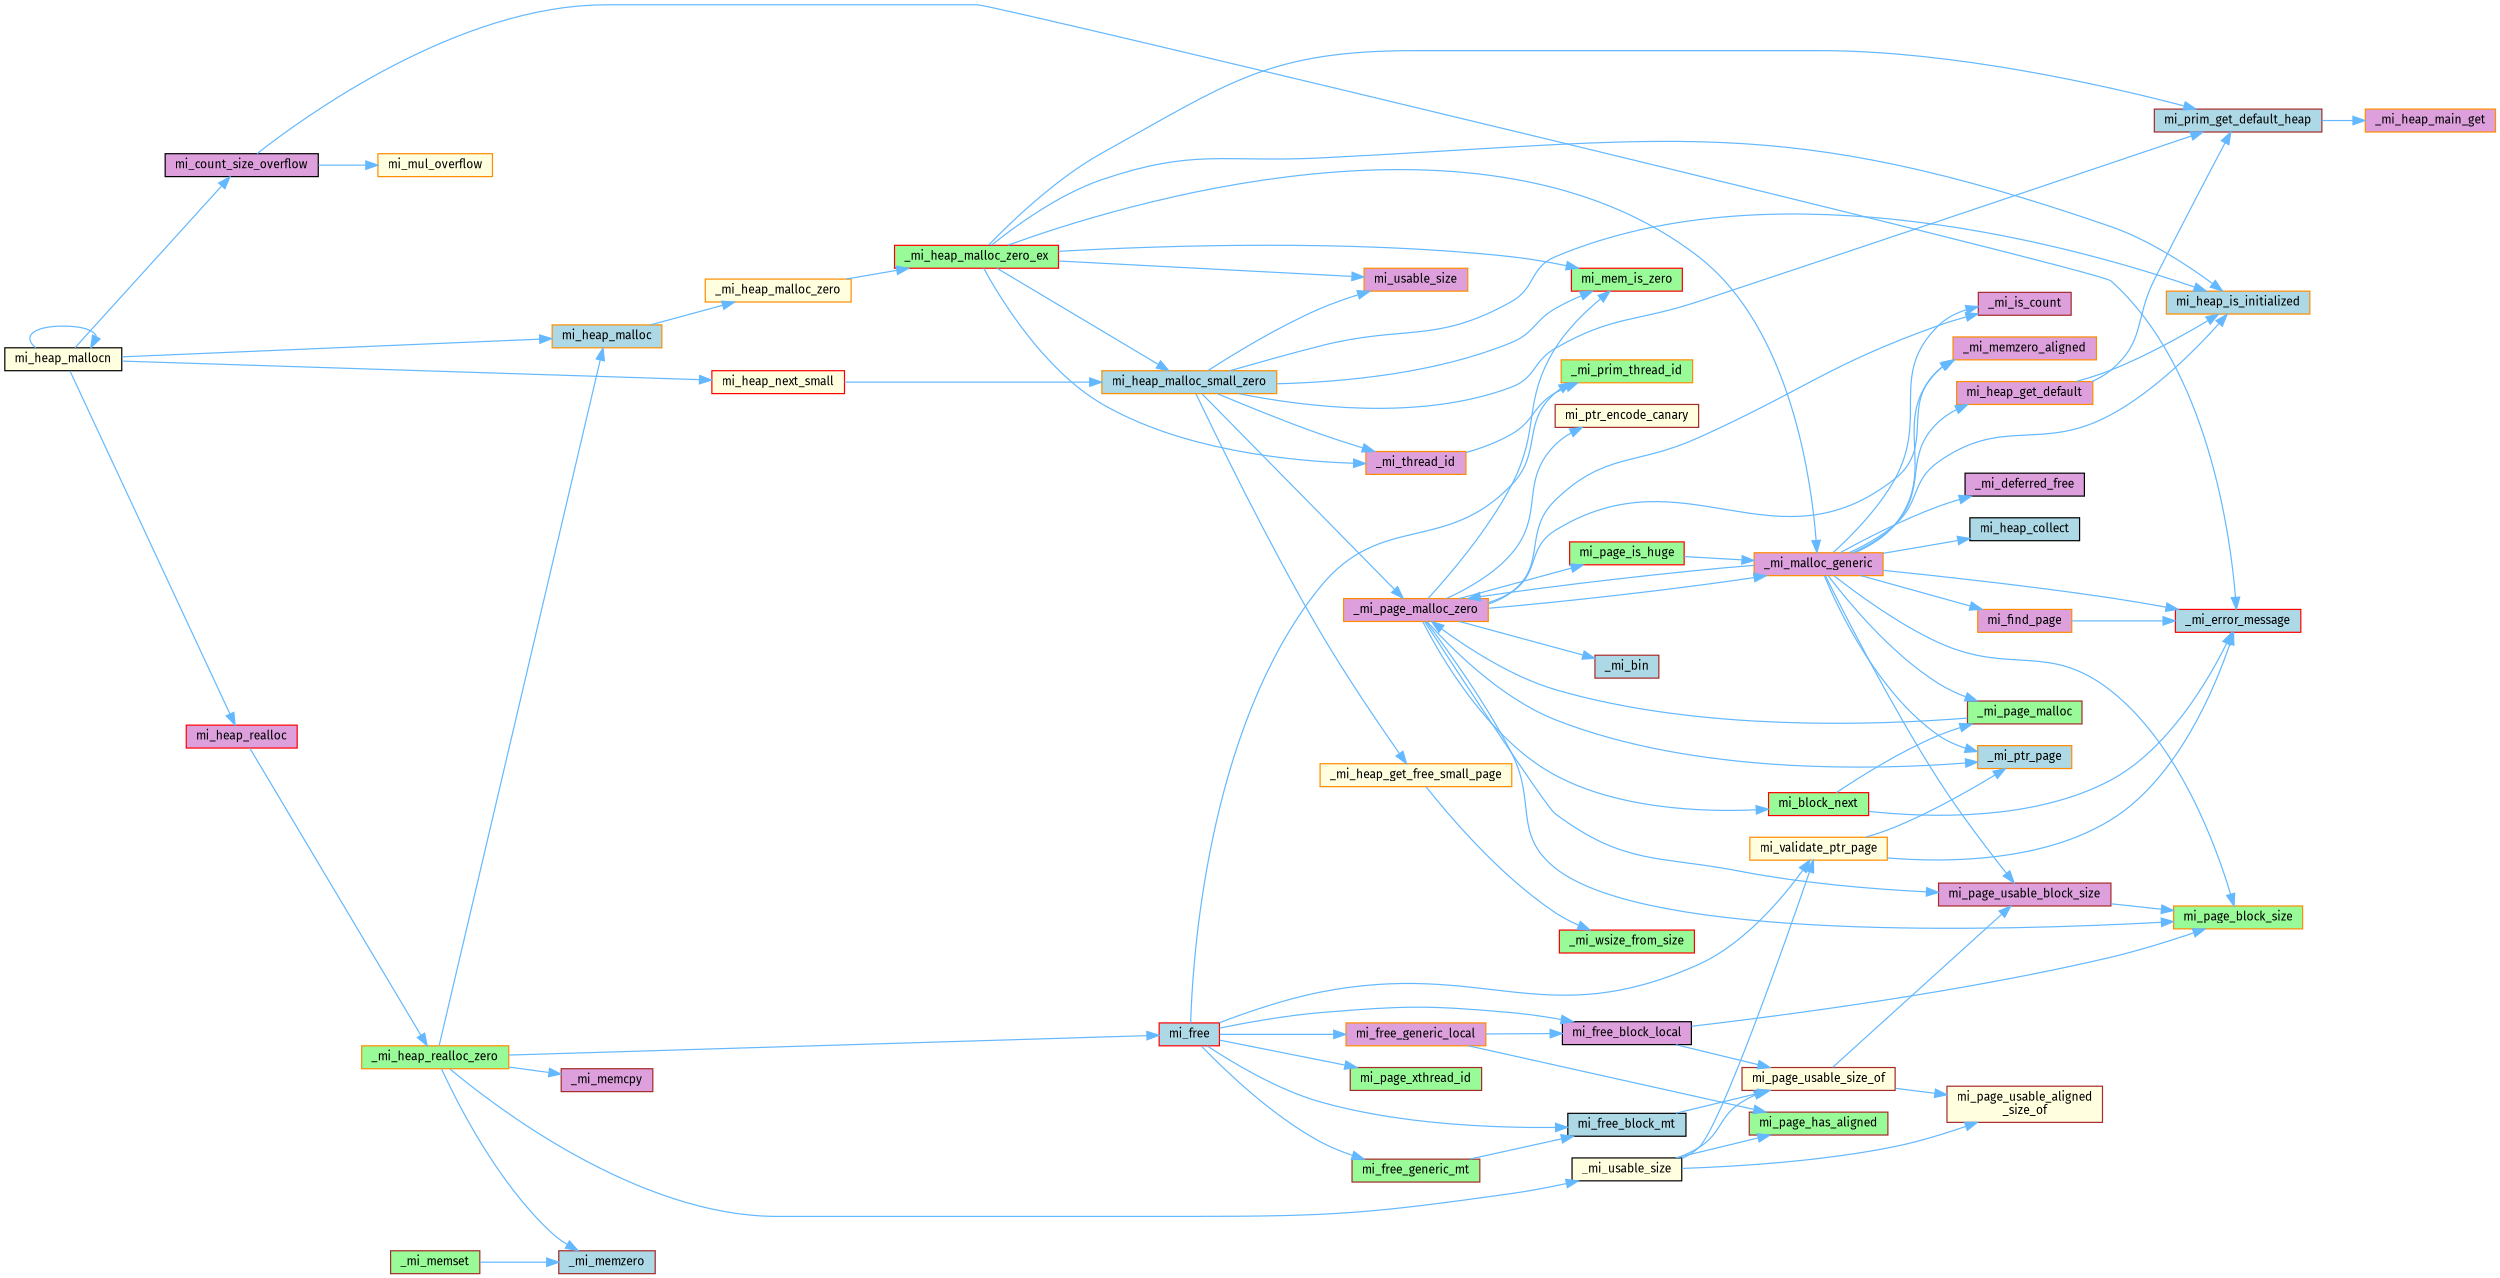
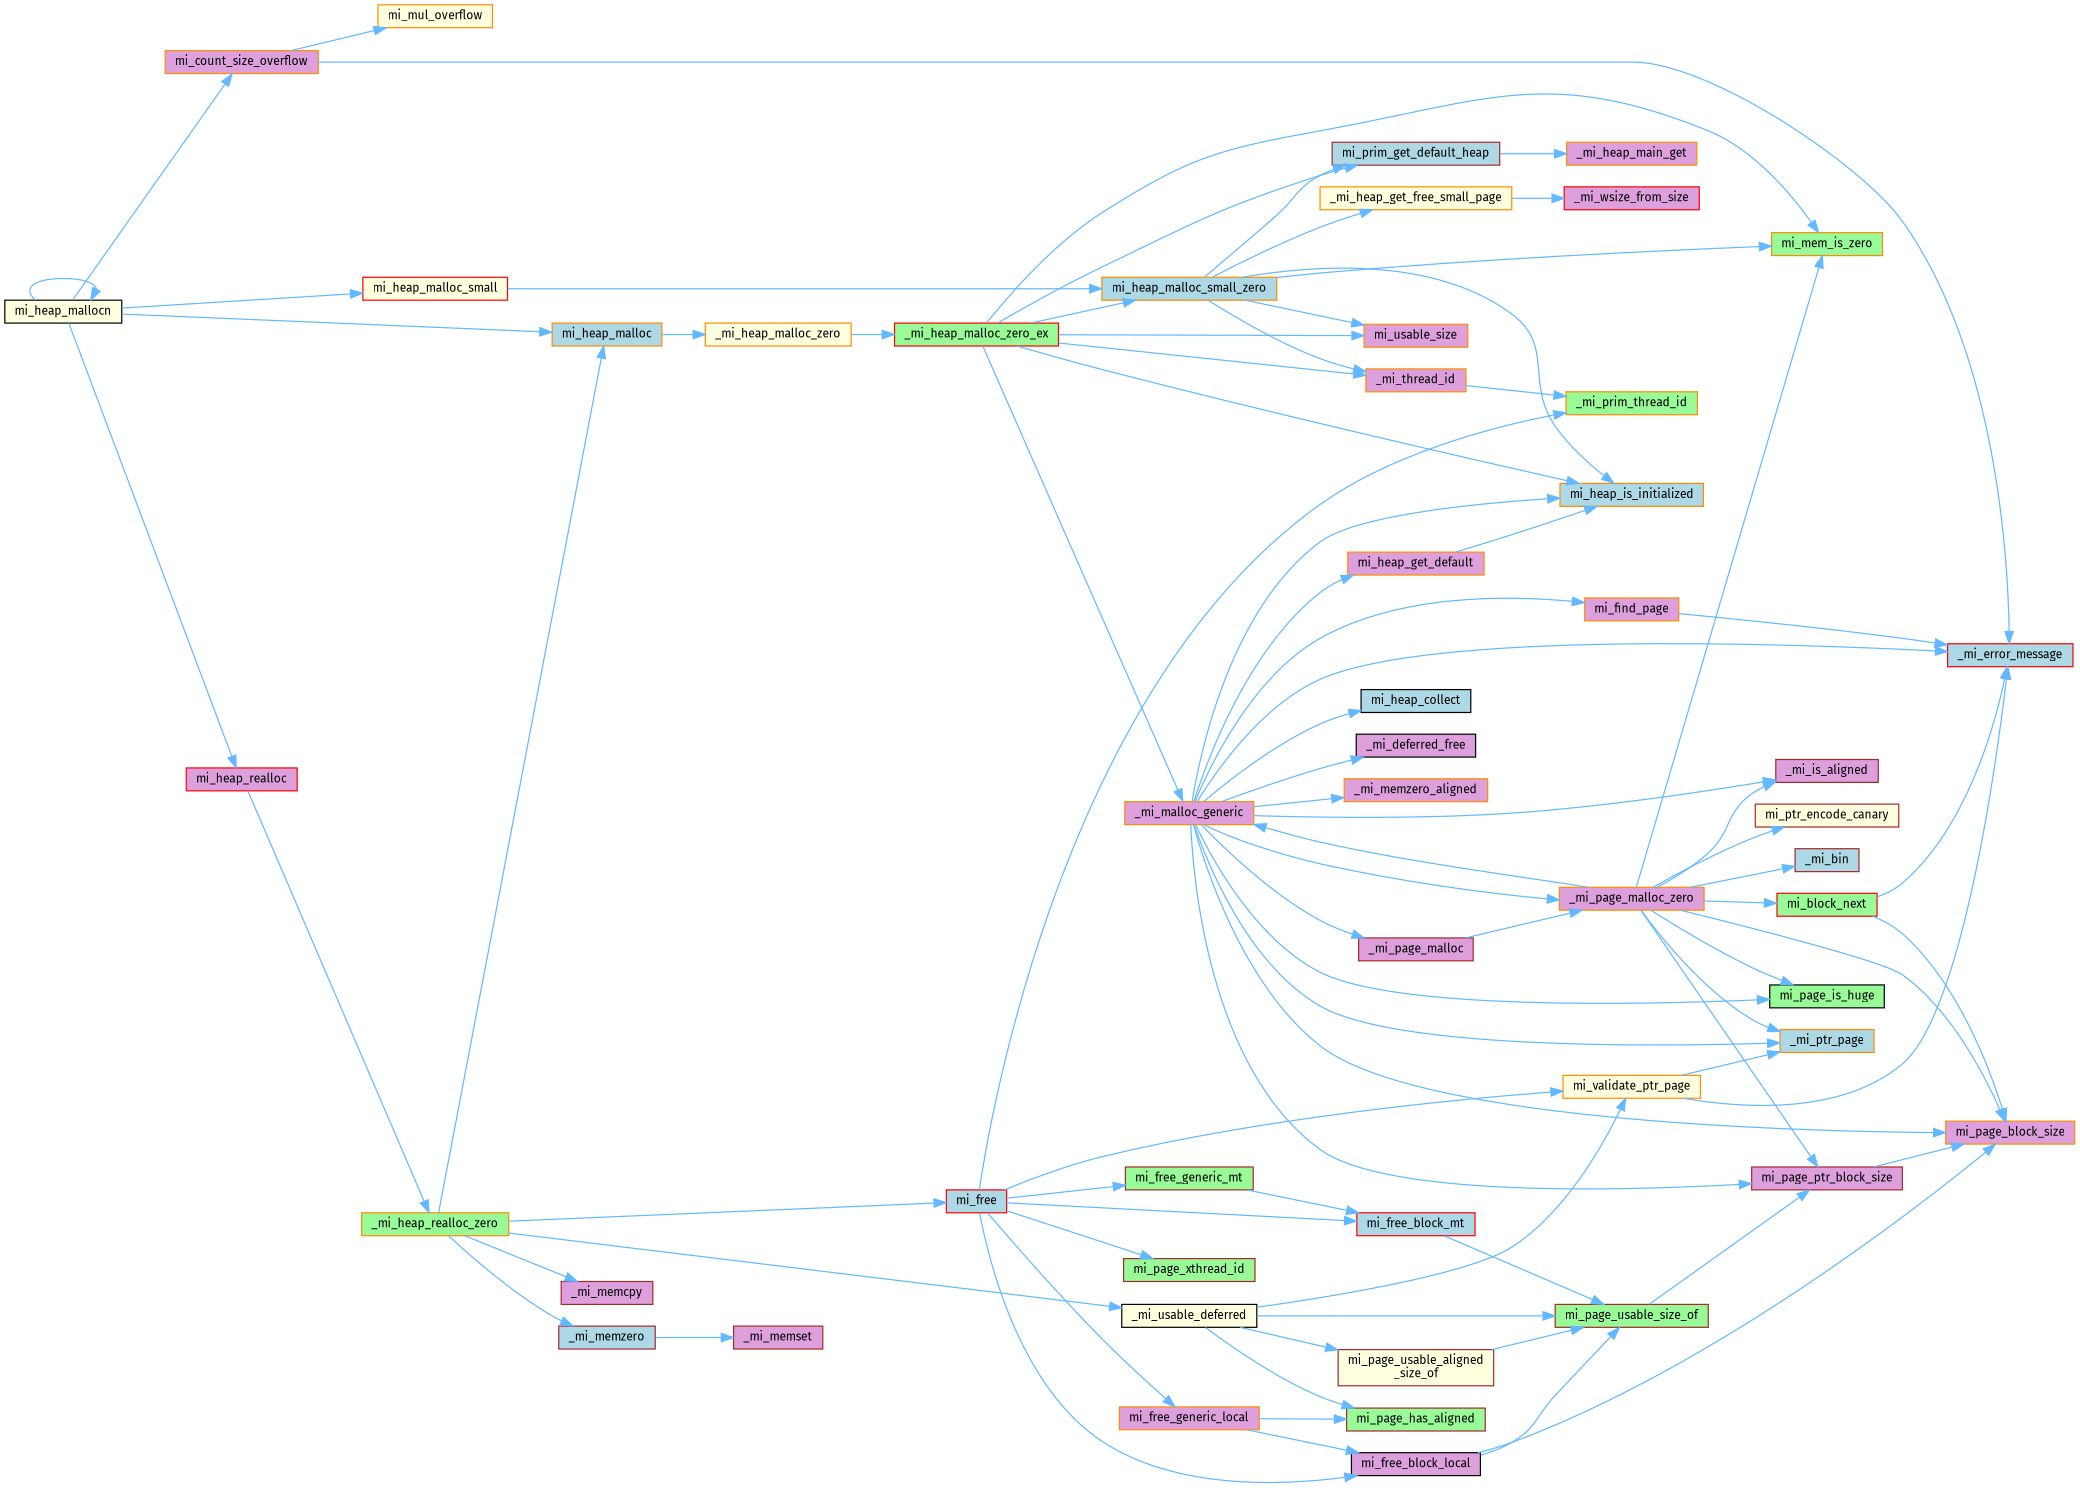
node "mi_count_size_overflow": color black -> darkorange
edge "mi_heap_get_default" -> "mi_prim_get_default_heap": removed
node "mi_mem_is_zero": color red -> darkorange
node "_mi_is_count": label "_mi_is_count" -> "_mi_is_aligned"
node "mi_heap_next_small": label "mi_heap_next_small" -> "mi_heap_malloc_small"
edge "mi_heap_malloc_small_zero" -> "_mi_page_malloc_zero": removed
edge "_mi_page_malloc_zero" -> "_mi_memzero_aligned": removed
node "mi_page_is_huge": color red -> black
edge "mi_page_is_huge" -> "_mi_malloc_generic": reversed
node "_mi_page_malloc": fillcolor palegreen -> plum
edge "mi_block_next" -> "_mi_page_malloc": now "mi_block_next" -> "mi_page_block_size"
node "mi_page_usable_block_size": label "mi_page_usable_block_size" -> "mi_page_ptr_block_size"
node "mi_page_block_size": fillcolor palegreen -> plum
node "_mi_wsize_from_size": fillcolor palegreen -> plum
node "mi_page_usable_size_of": fillcolor lightyellow -> palegreen
edge "mi_page_usable_size_of" -> "mi_page_usable_aligned _size_of": reversed
node "mi_free_block_mt": color black -> red
node "_mi_usable_size": label "_mi_usable_size" -> "_mi_usable_deferred"
node "_mi_memset": fillcolor palegreen -> plum
edge "_mi_memset" -> "_mi_memzero": reversed
